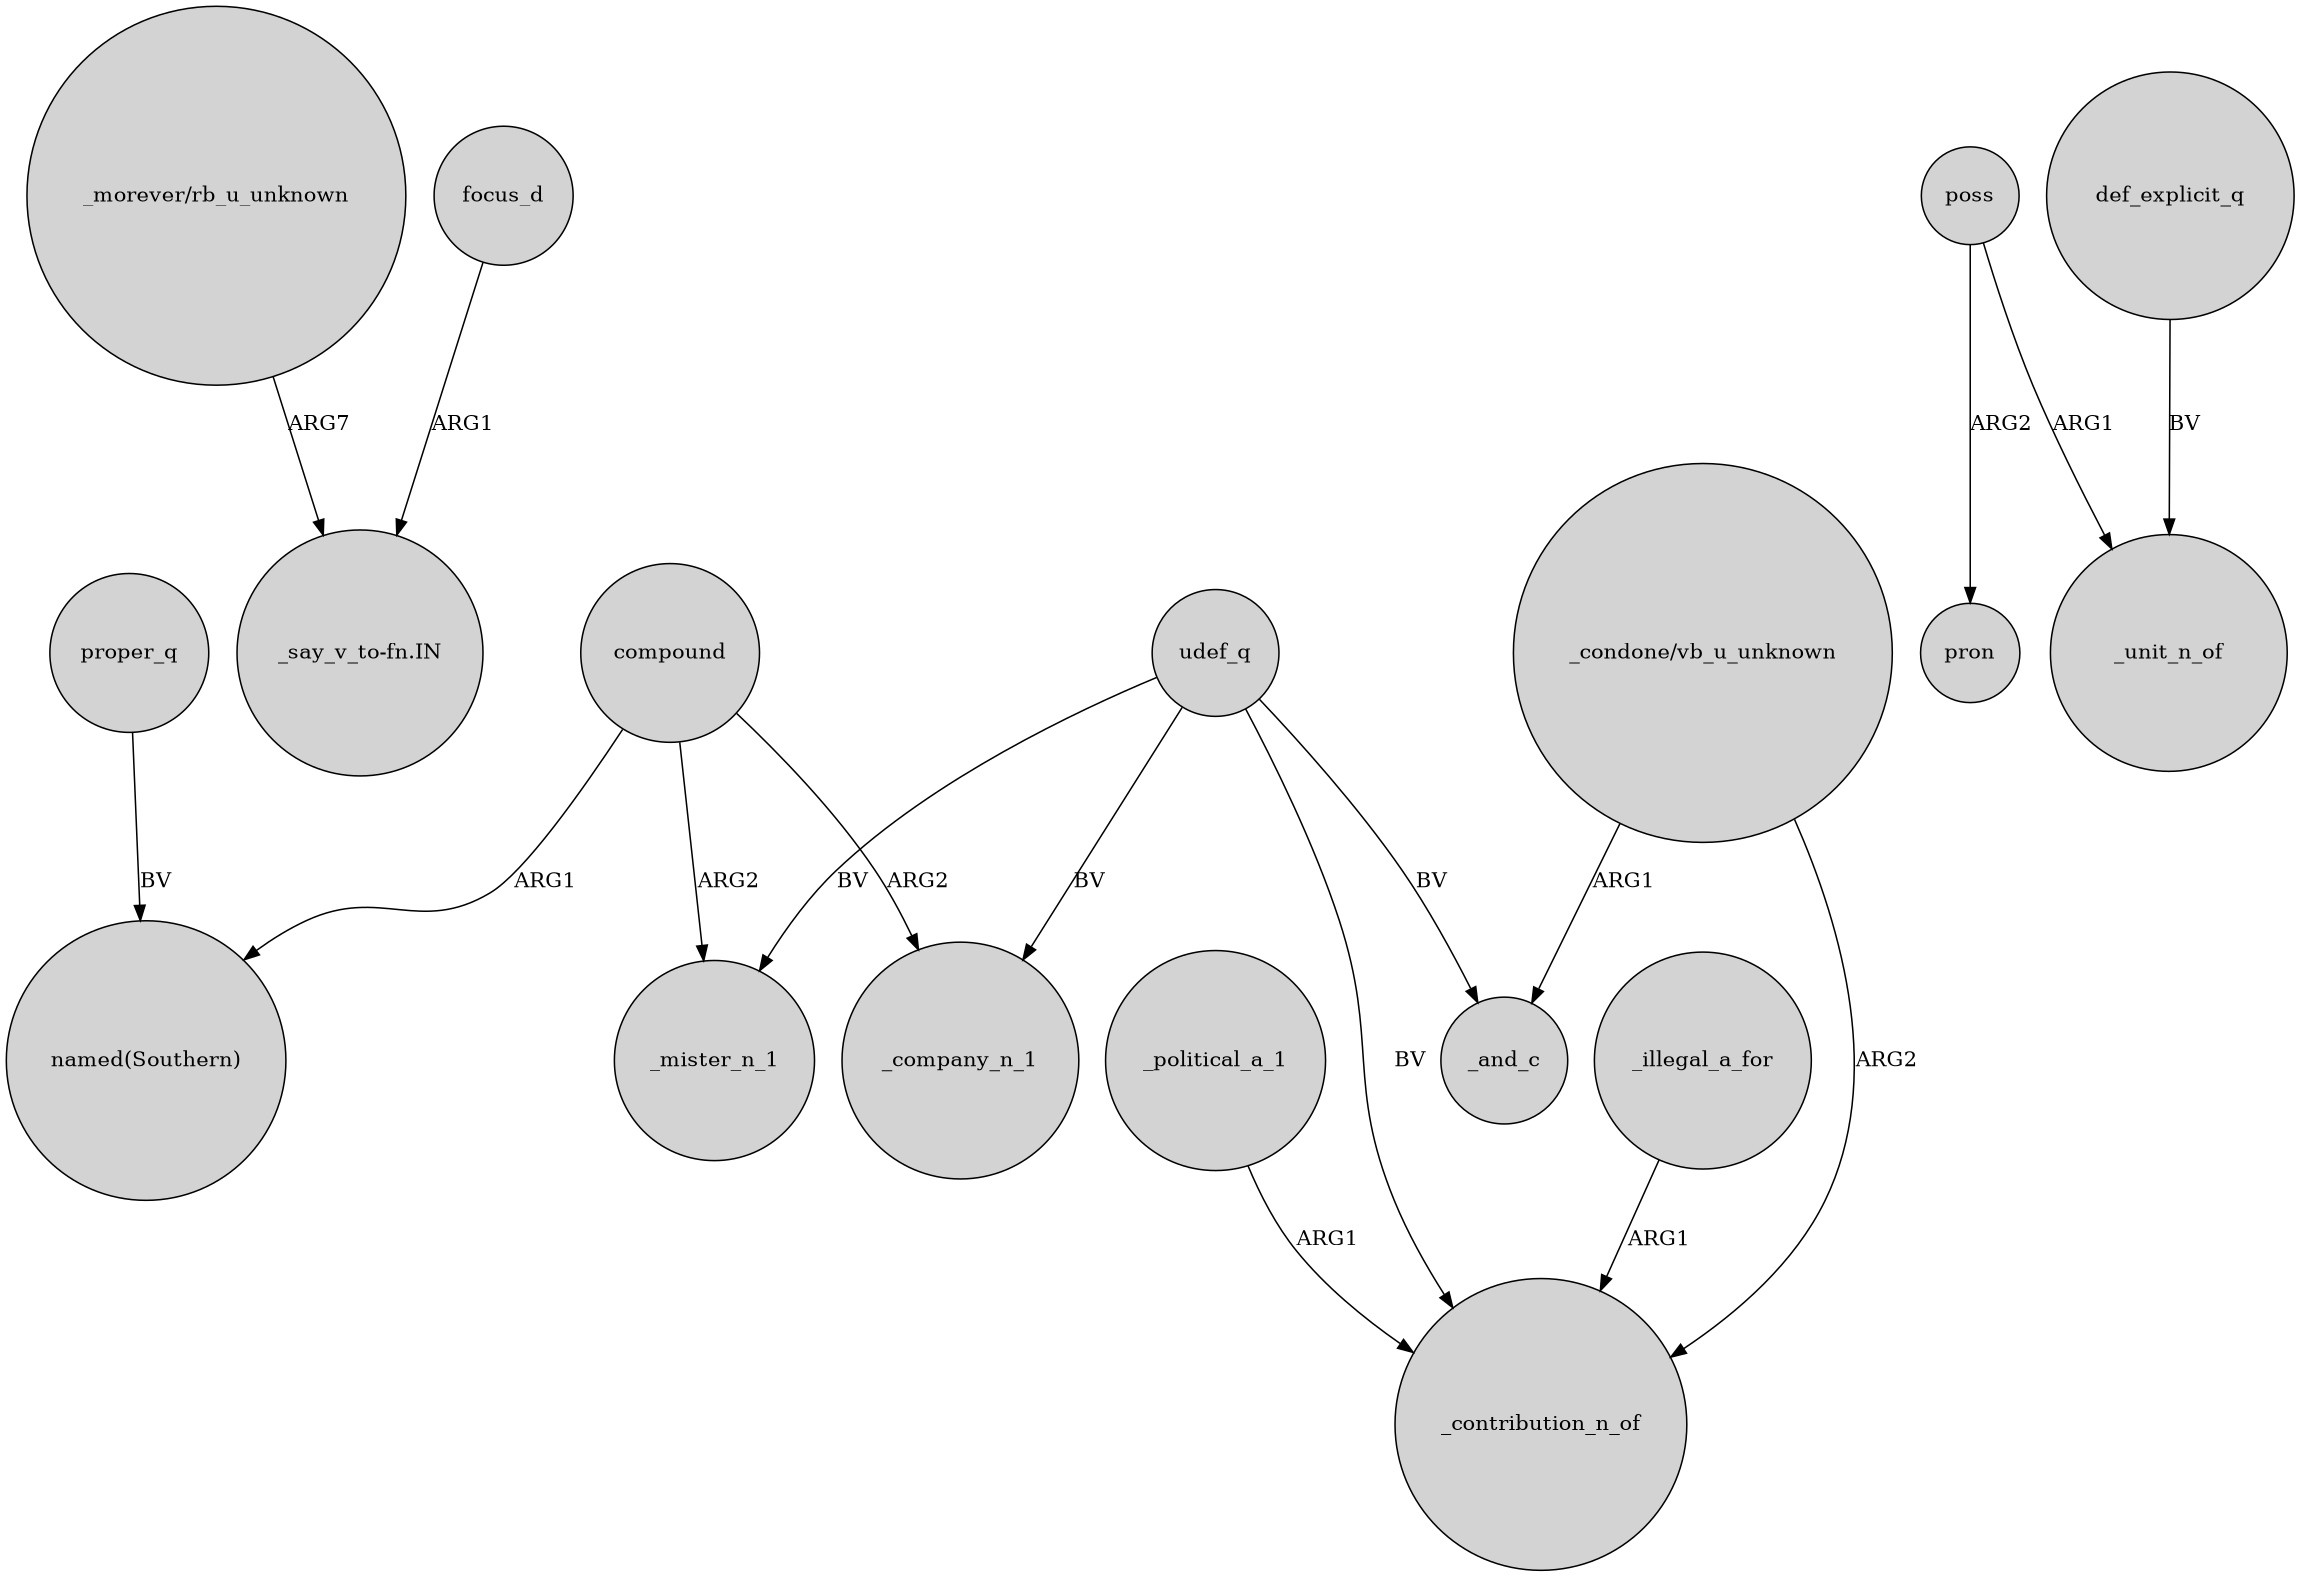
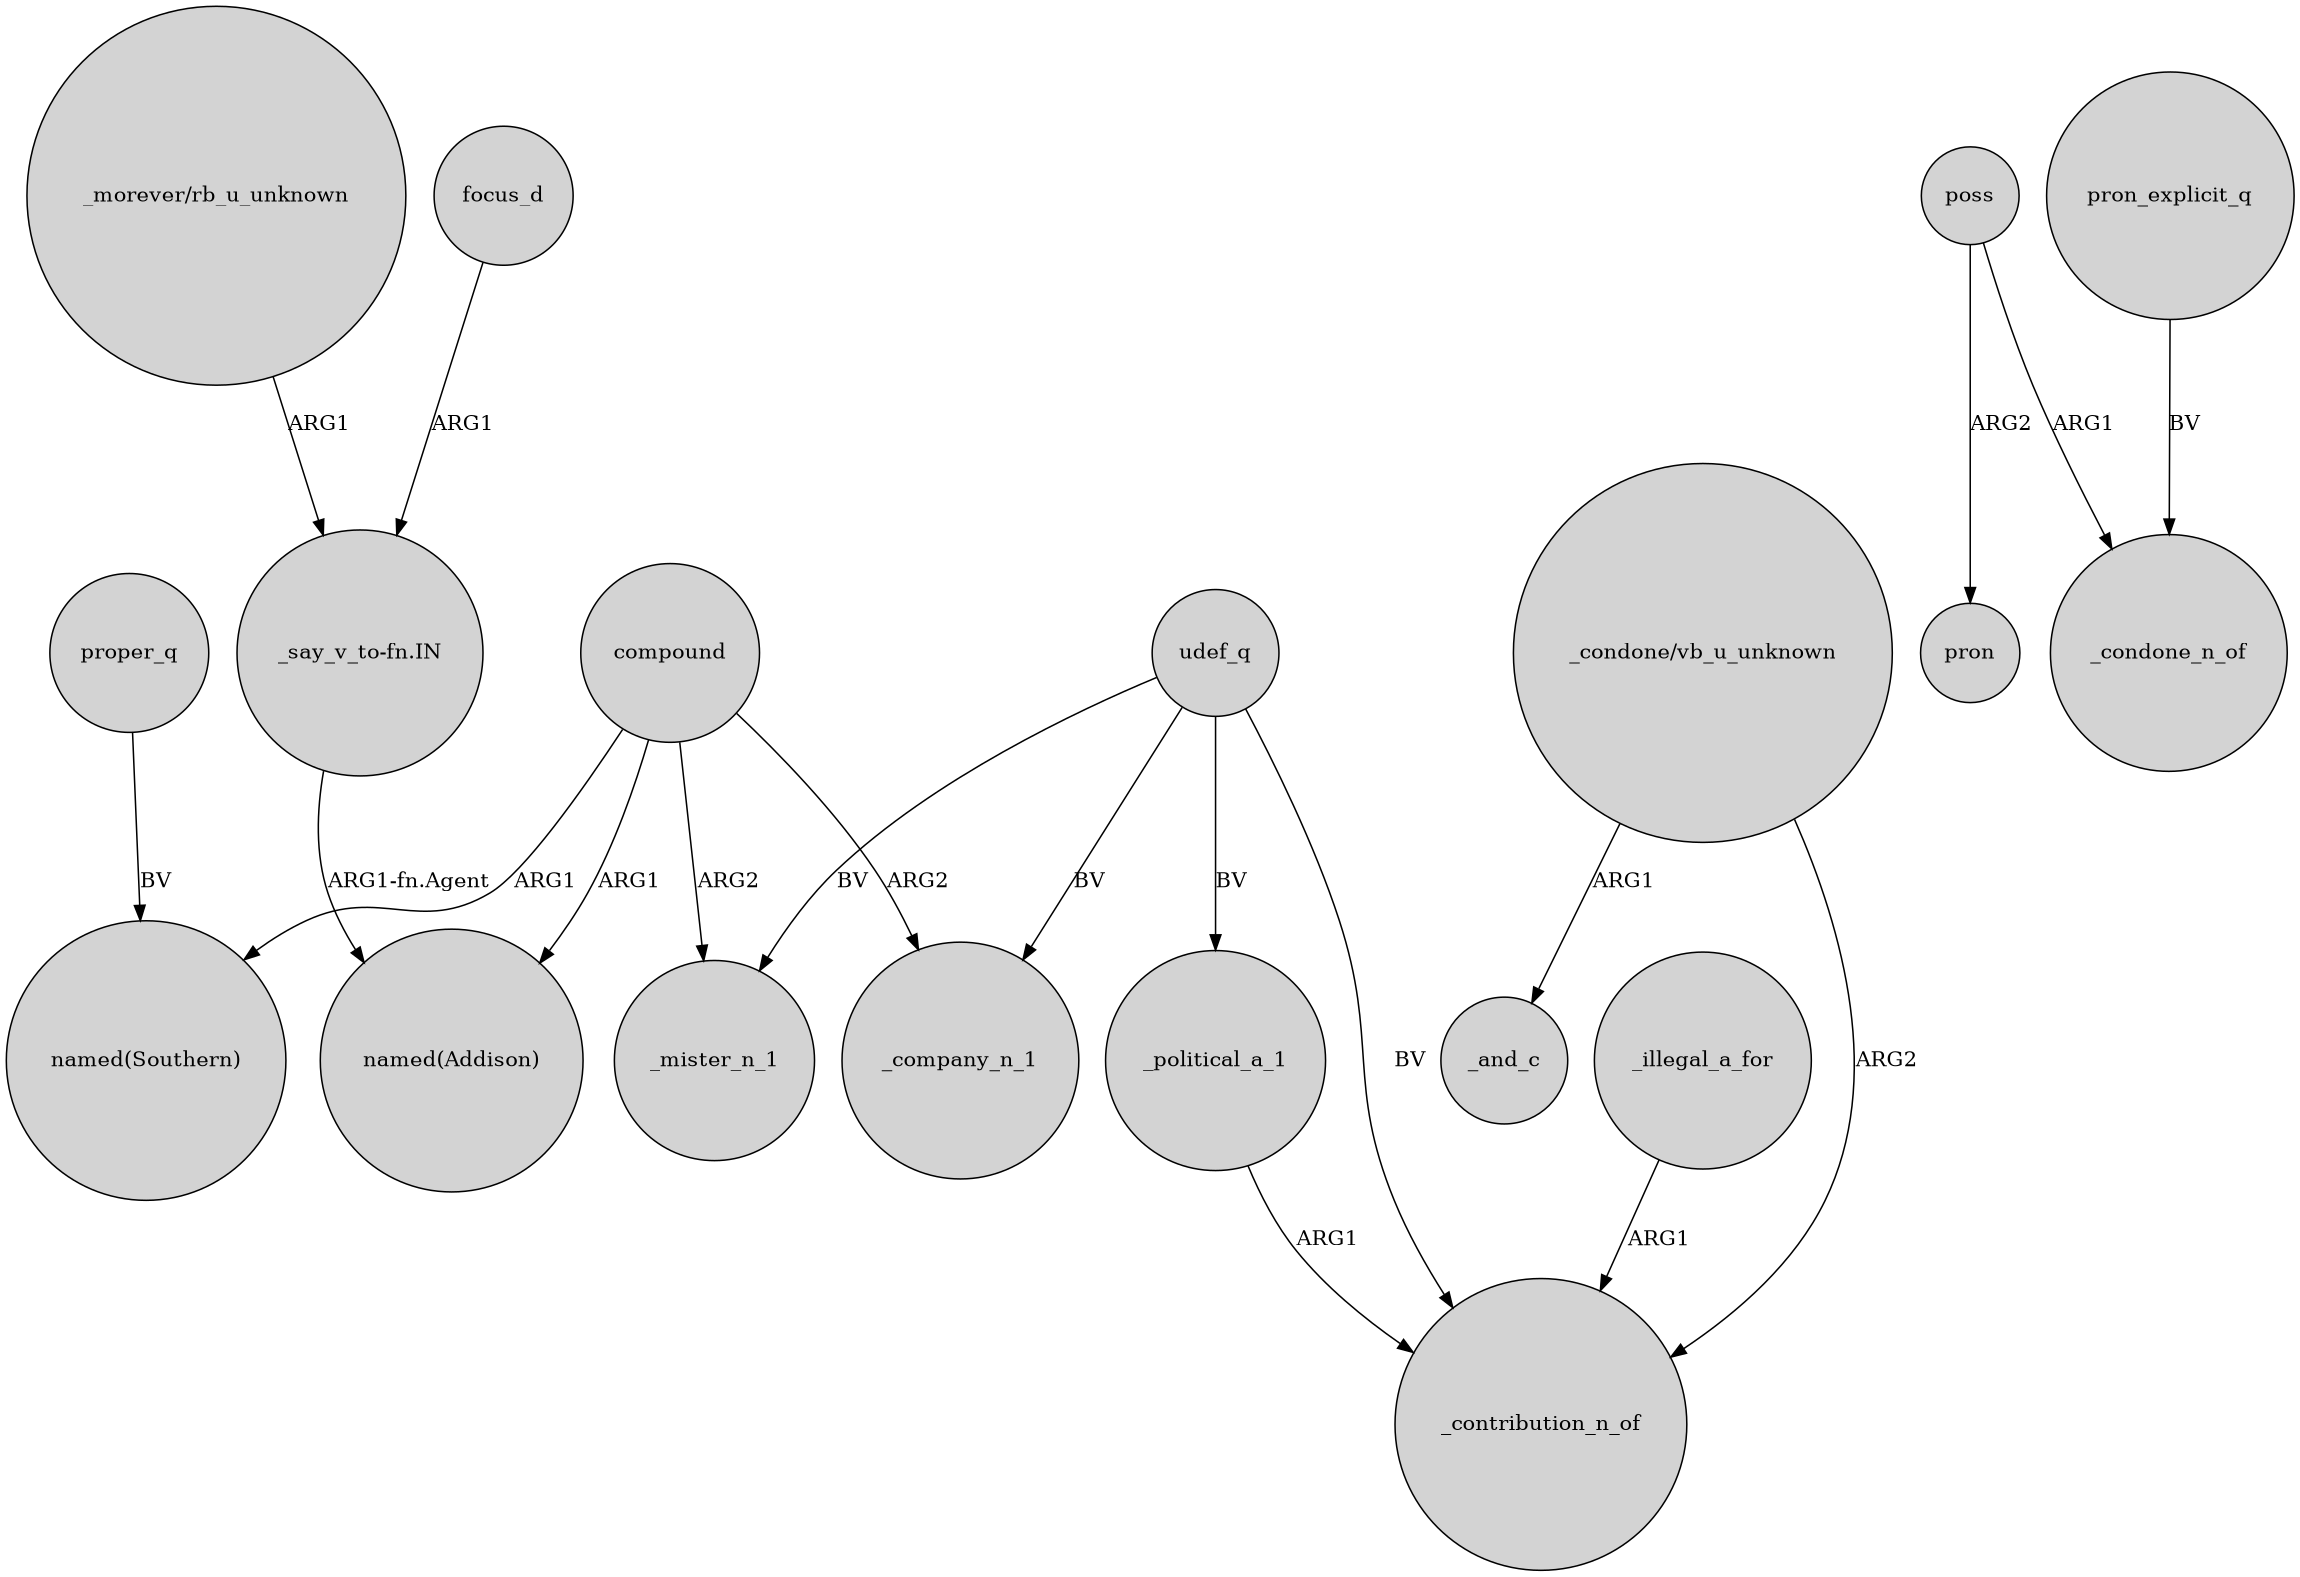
node "def_explicit_q": label "def_explicit_q" -> "pron_explicit_q"
edge "_morever/rb_u_unknown" -> "_say_v_to-fn.IN": label "ARG7" -> "ARG1"
node "_unit_n_of": label "_unit_n_of" -> "_condone_n_of"
edge "udef_q" -> "_and_c": now "udef_q" -> "_political_a_1"
node "named(Addison)": added
